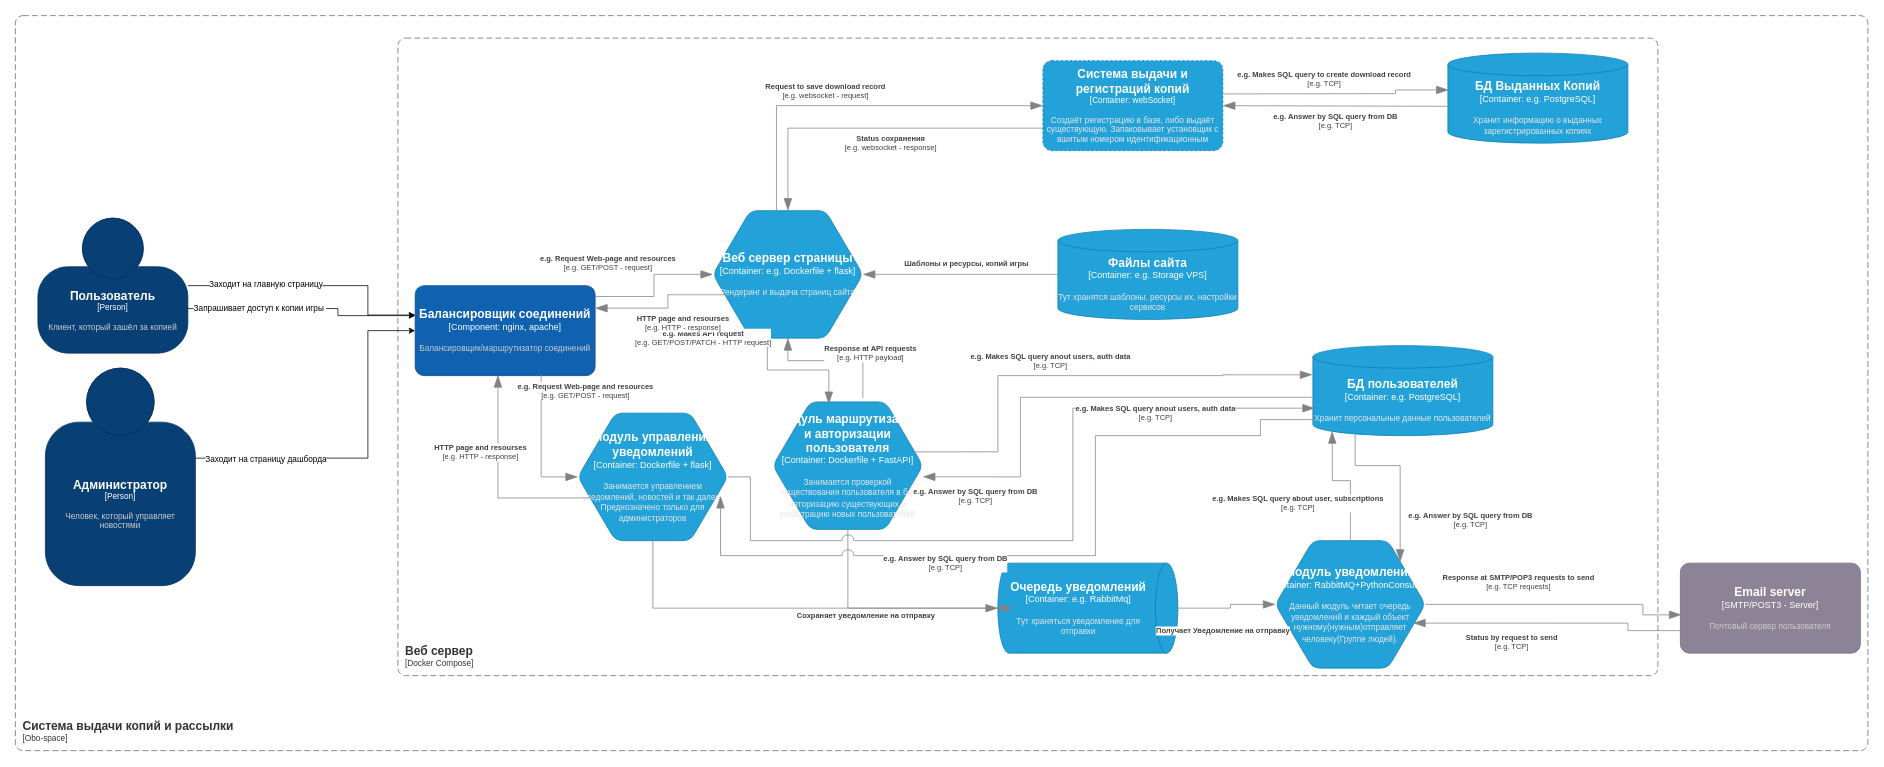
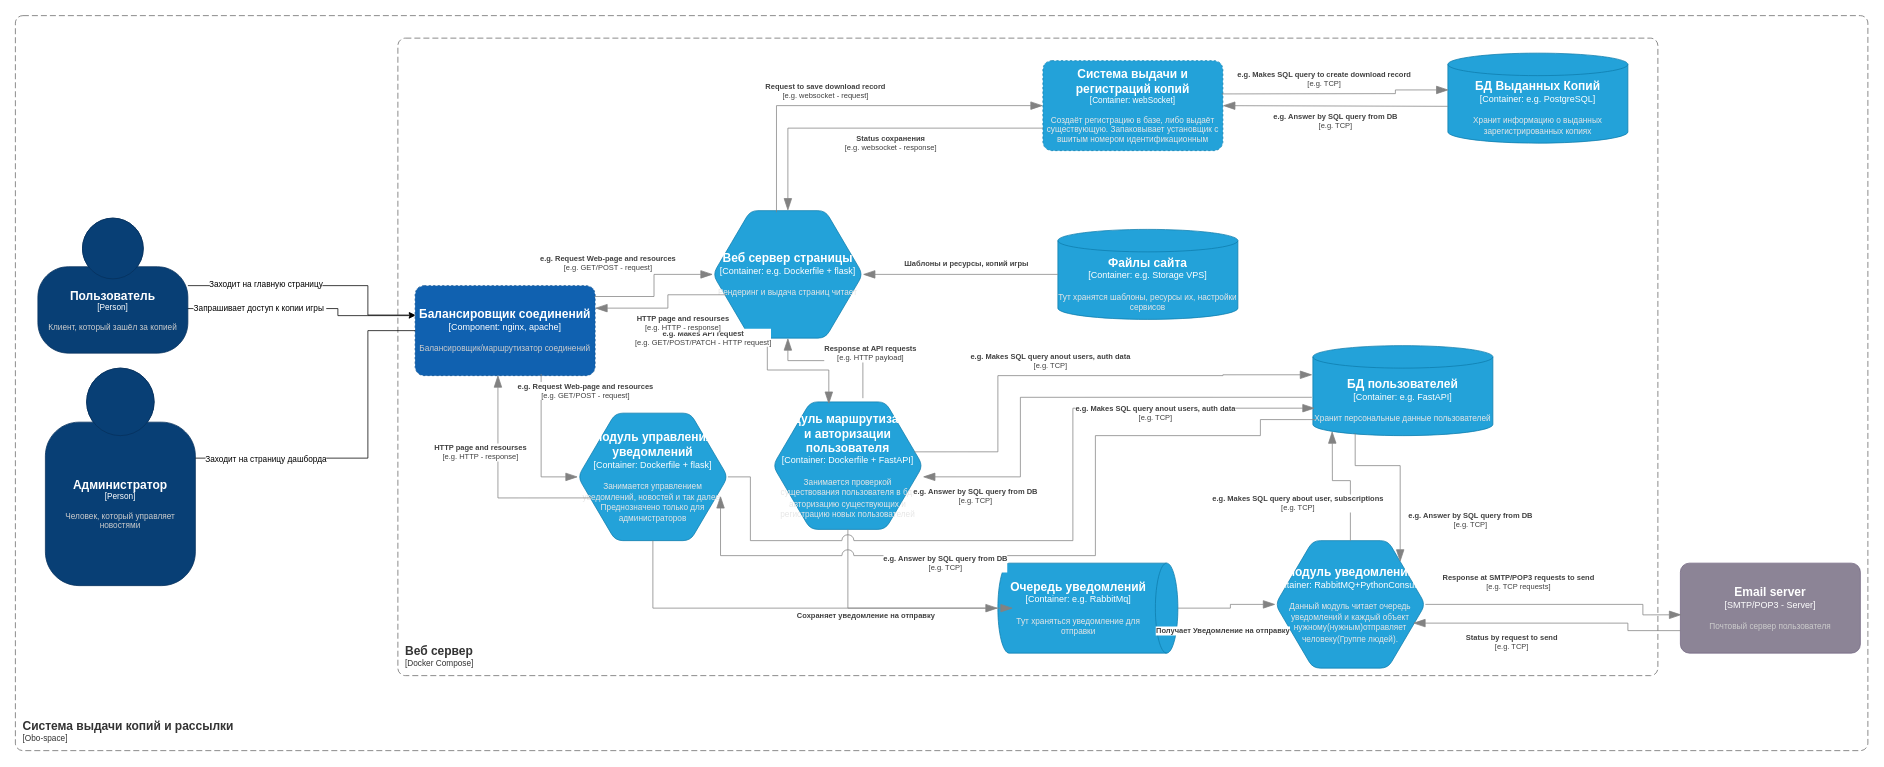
node "Веб сервер страницы [Container: e.g. Dockerfile + flask] Рендеринг и выдача страниц сайта": label "Веб сервер страницы [Container: e.g. Dockerfile + flask] Рендеринг и выдача страниц сайта" -> "Веб сервер страницы [Container: e.g. Dockerfile + flask] Рендеринг и выдача страниц читает"
edge "Администратор [Person] Человек, который управляет новостями" -> "Балансировщик соединений [Component: nginx, apache] Балансировщик/маршрутизатор соединений": arrowhead classic -> none
node "Балансировщик соединений [Component: nginx, apache] Балансировщик/маршрутизатор соединений": style solid -> dashed
node "БД пользователей [Container: e.g. PostgreSQL] Хранит персональные данные пользователей": label "БД пользователей [Container: e.g. PostgreSQL] Хранит персональные данные пользователей" -> "БД пользователей [Container: e.g. FastAPI] Хранит персональные данные пользователей"
node "Email server [SMTP/POST3 - Server] Почтовый сервер пользователя": label "Email server [SMTP/POST3 - Server] Почтовый сервер пользователя" -> "Email server [SMTP/POP3 - Server] Почтовый сервер пользователя"
